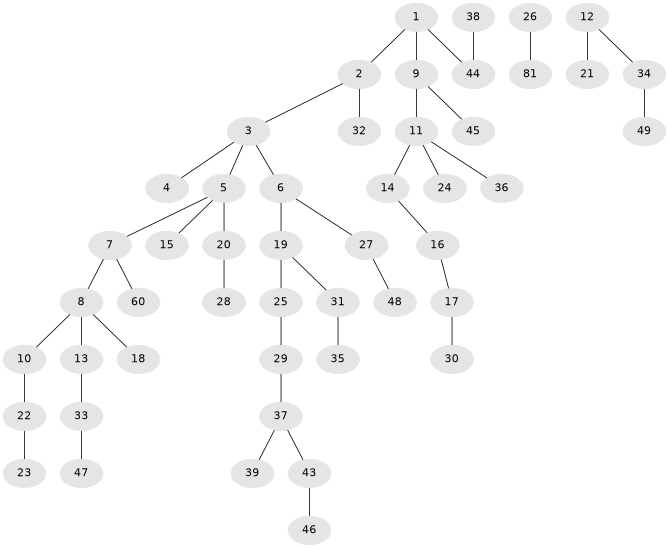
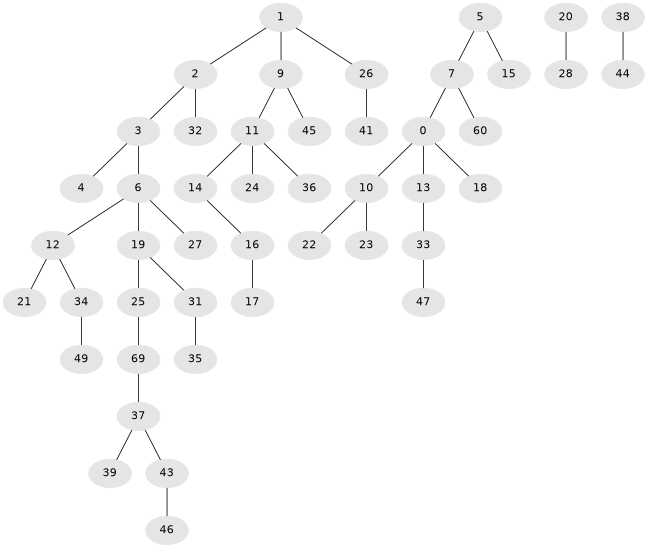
edge "1" -- "44": now "1" -- "26"
node "81": label "81" -> "41"
edge "3" -- "5": removed
edge "6" -- "12": added
edge "5" -- "20": removed
node "8": label "8" -> "0"
node "48": removed
node "29": label "29" -> "69"
node "30": removed
edge "22" -- "23": now "10" -- "23"
